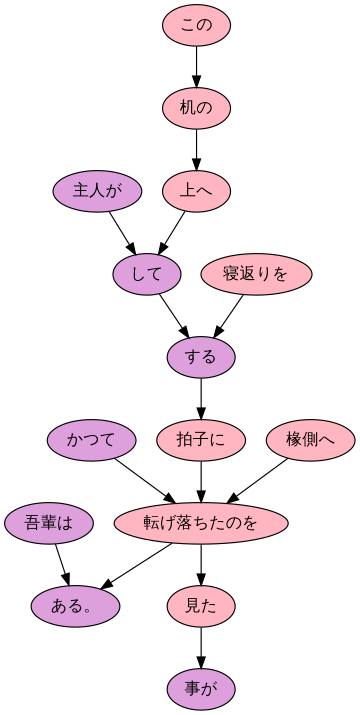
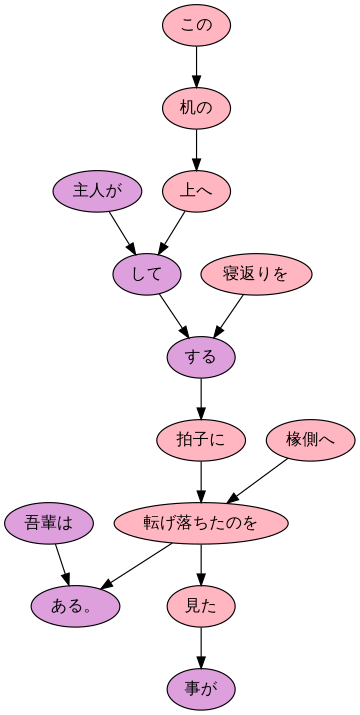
node "かつて": removed
